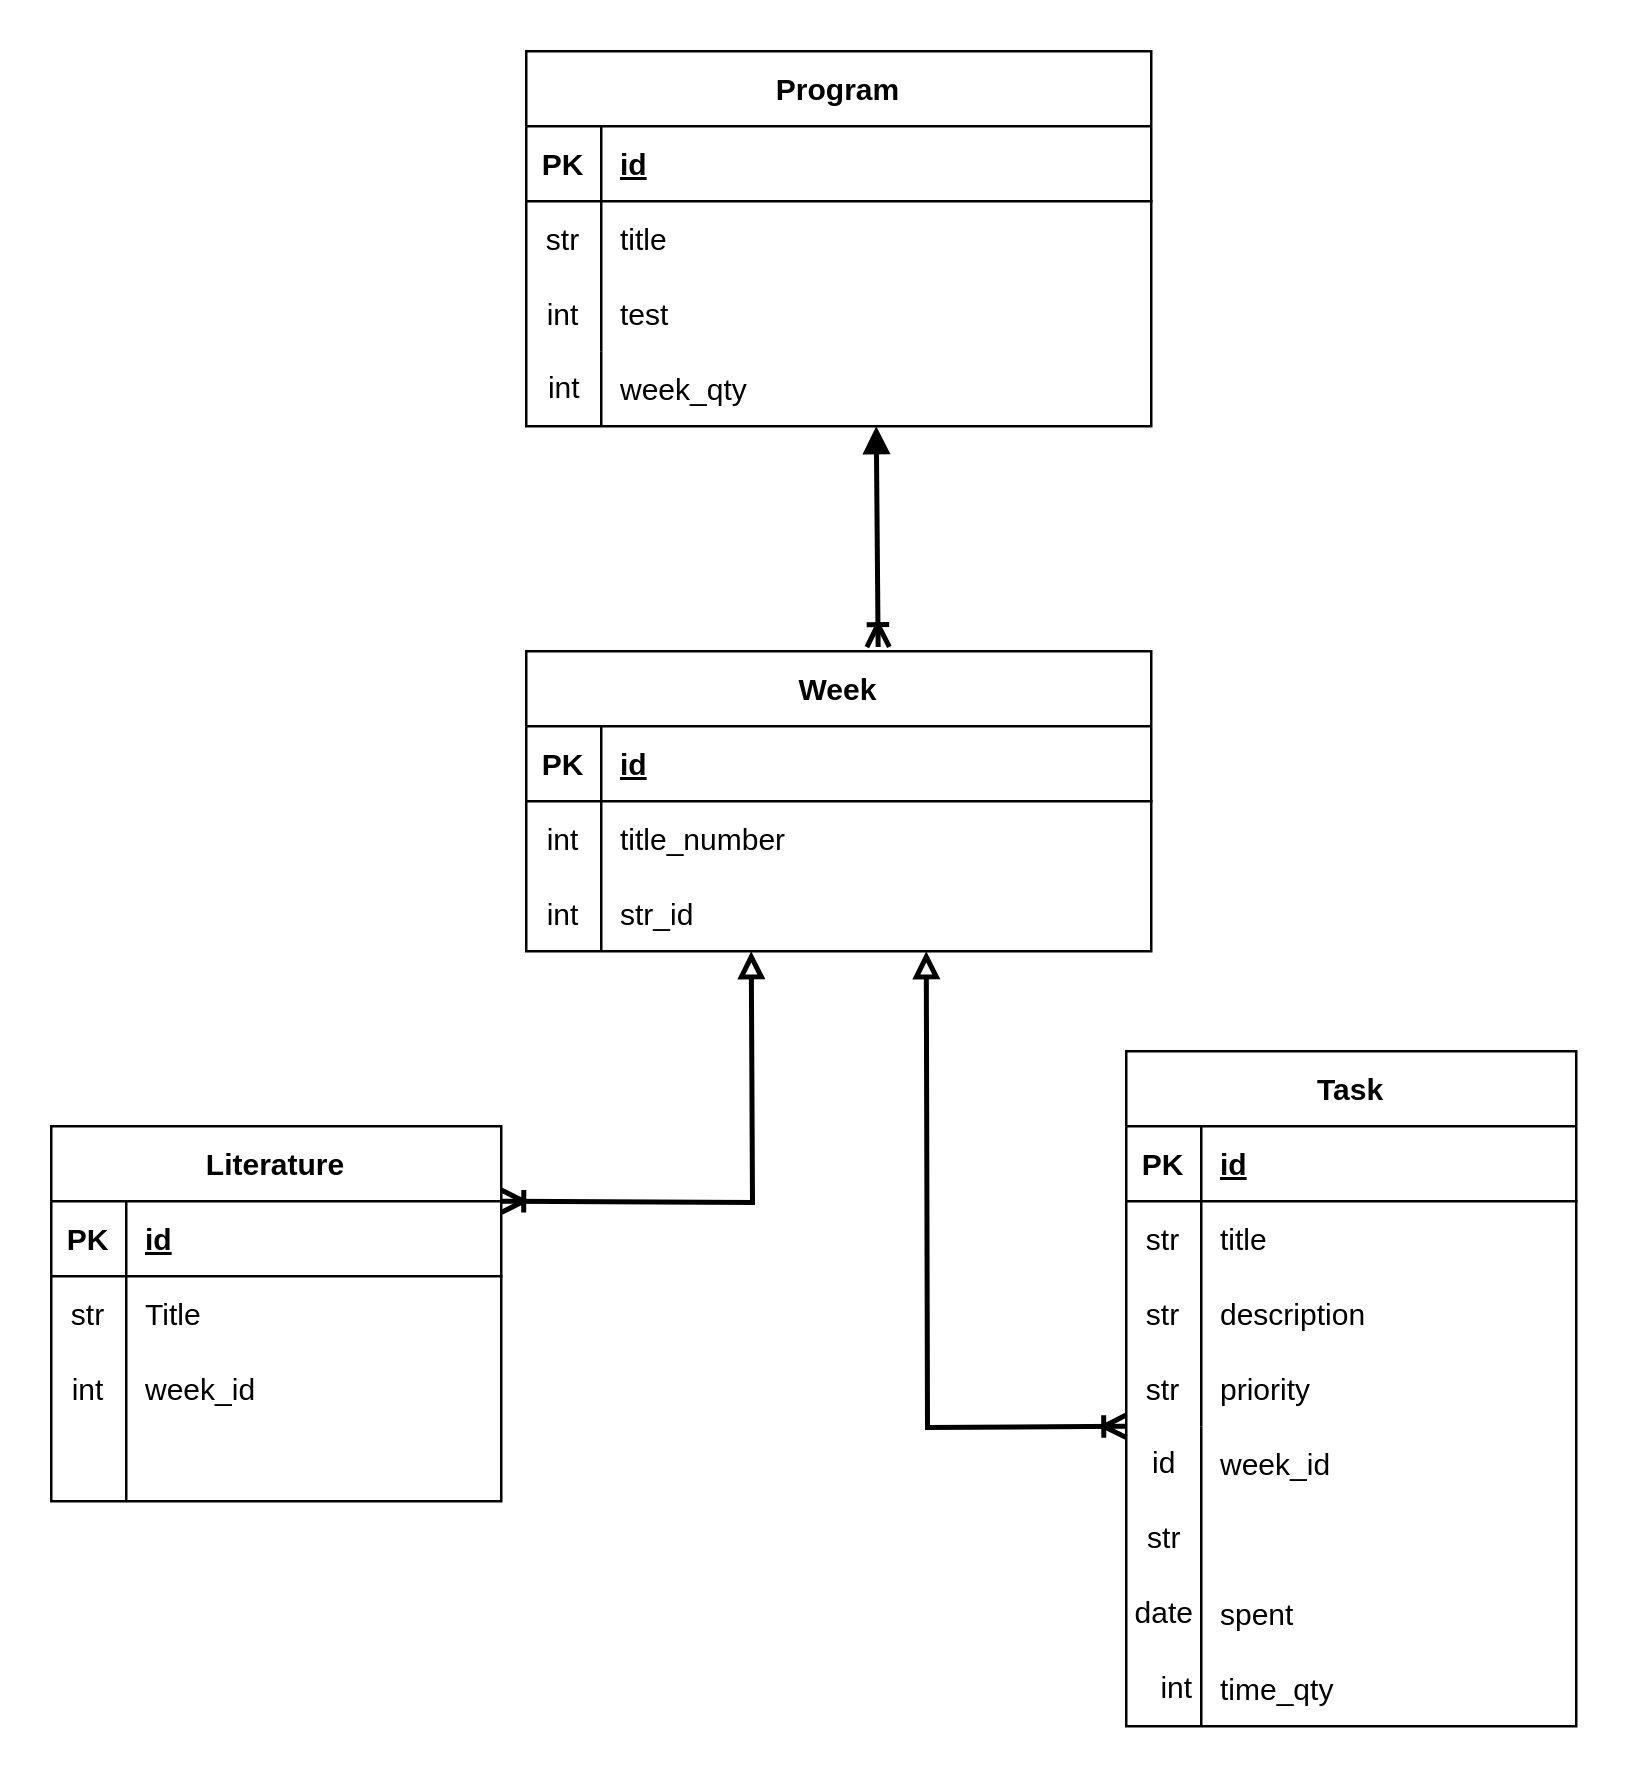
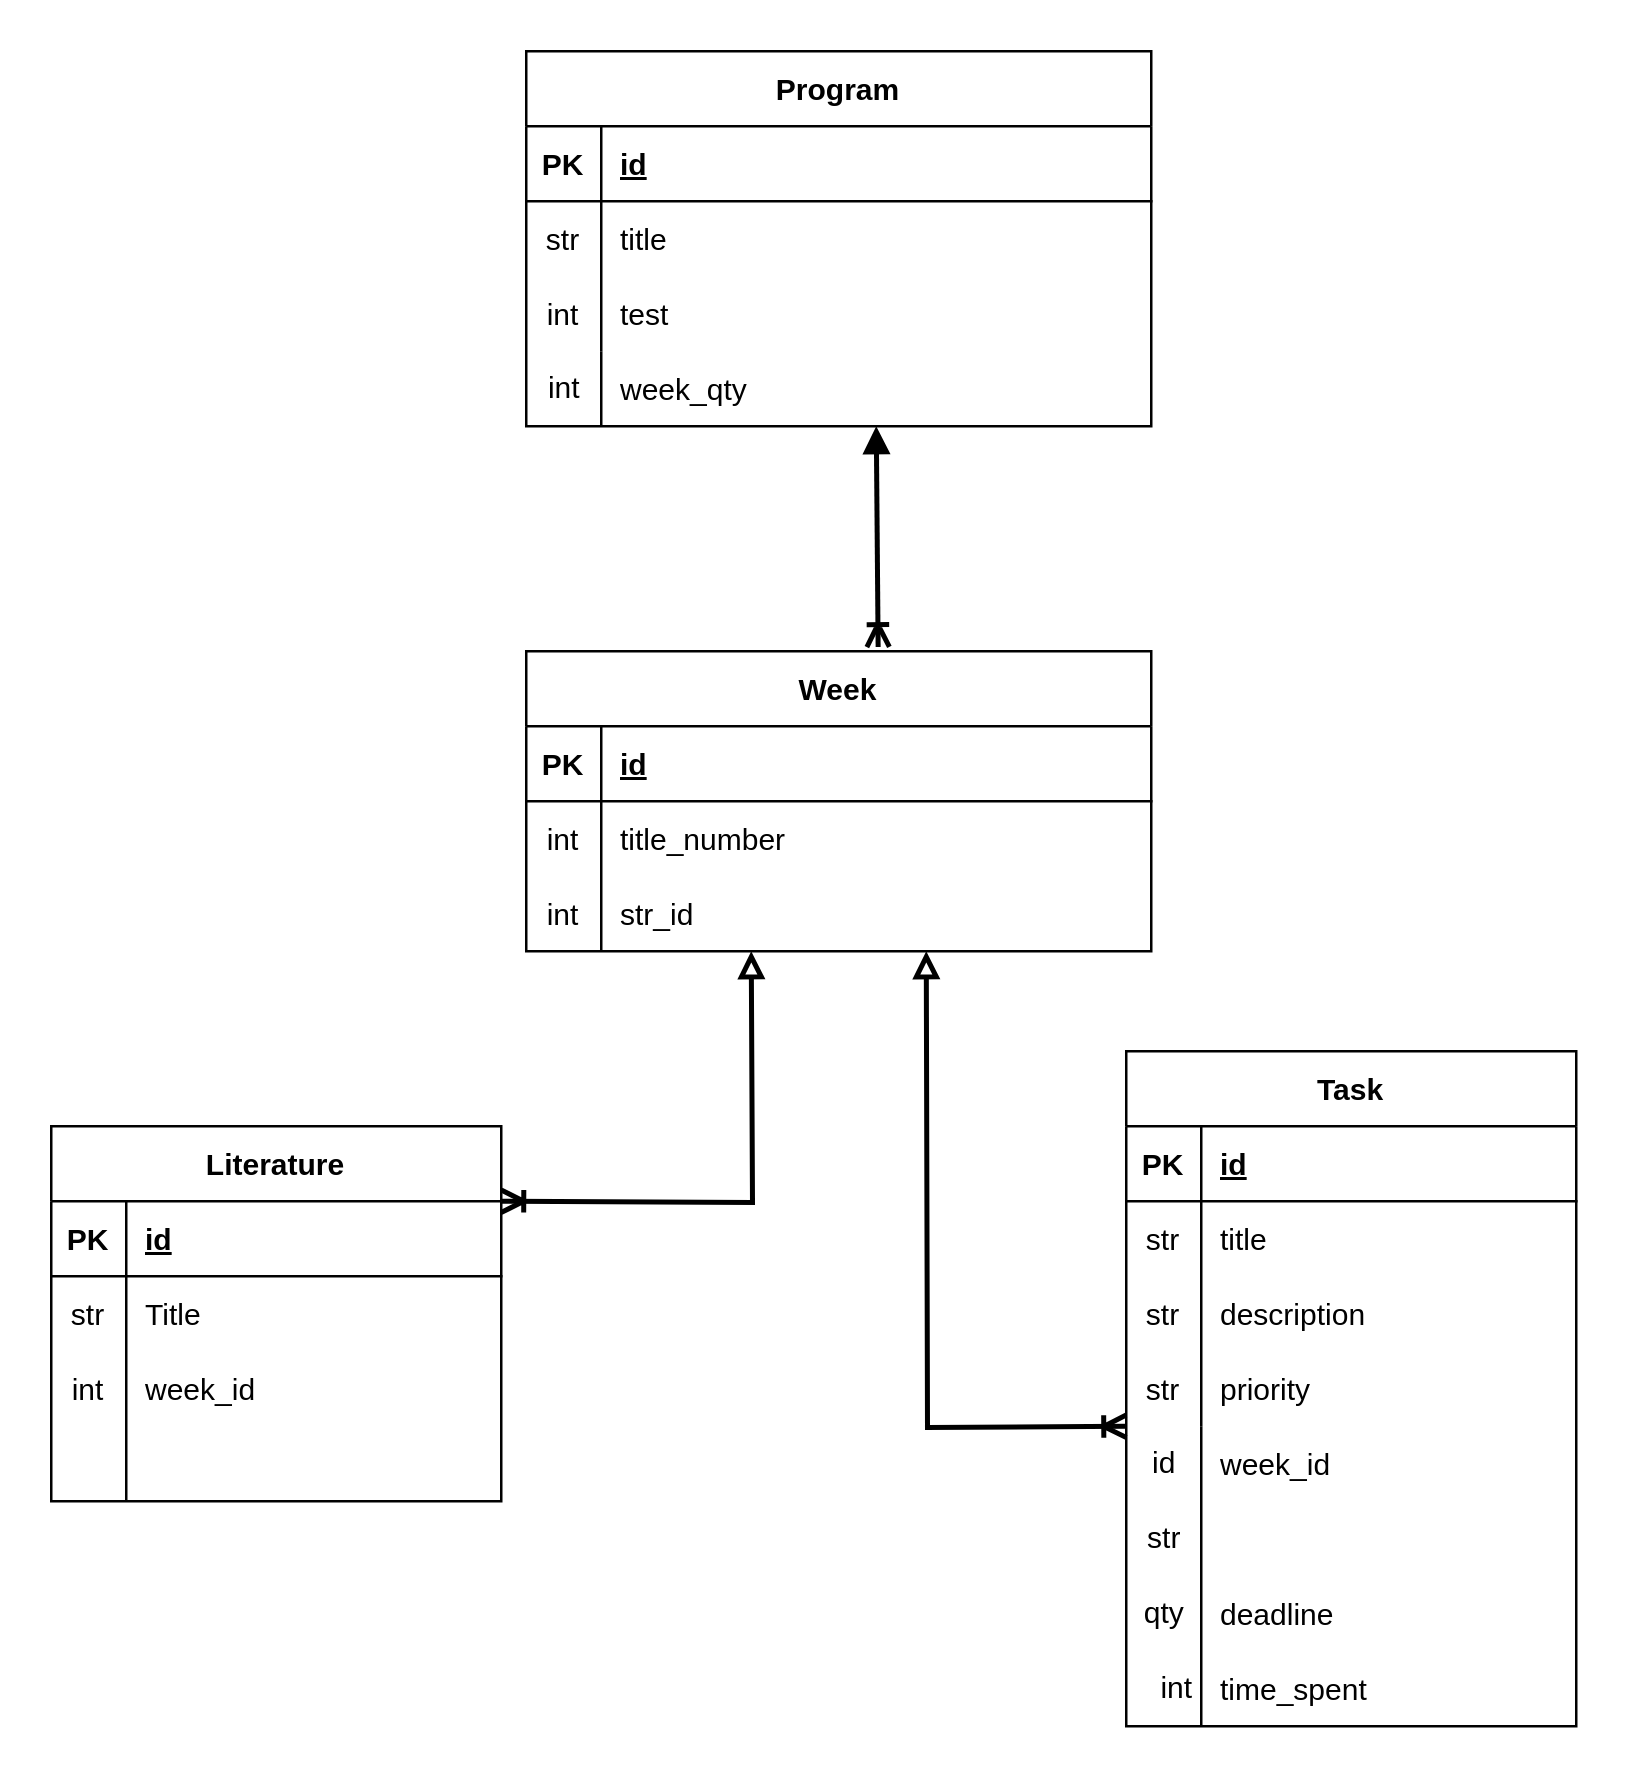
node "date": label "date" -> "qty"
node "spent": label "spent" -> "deadline"
node "time_qty": label "time_qty" -> "time_spent"
